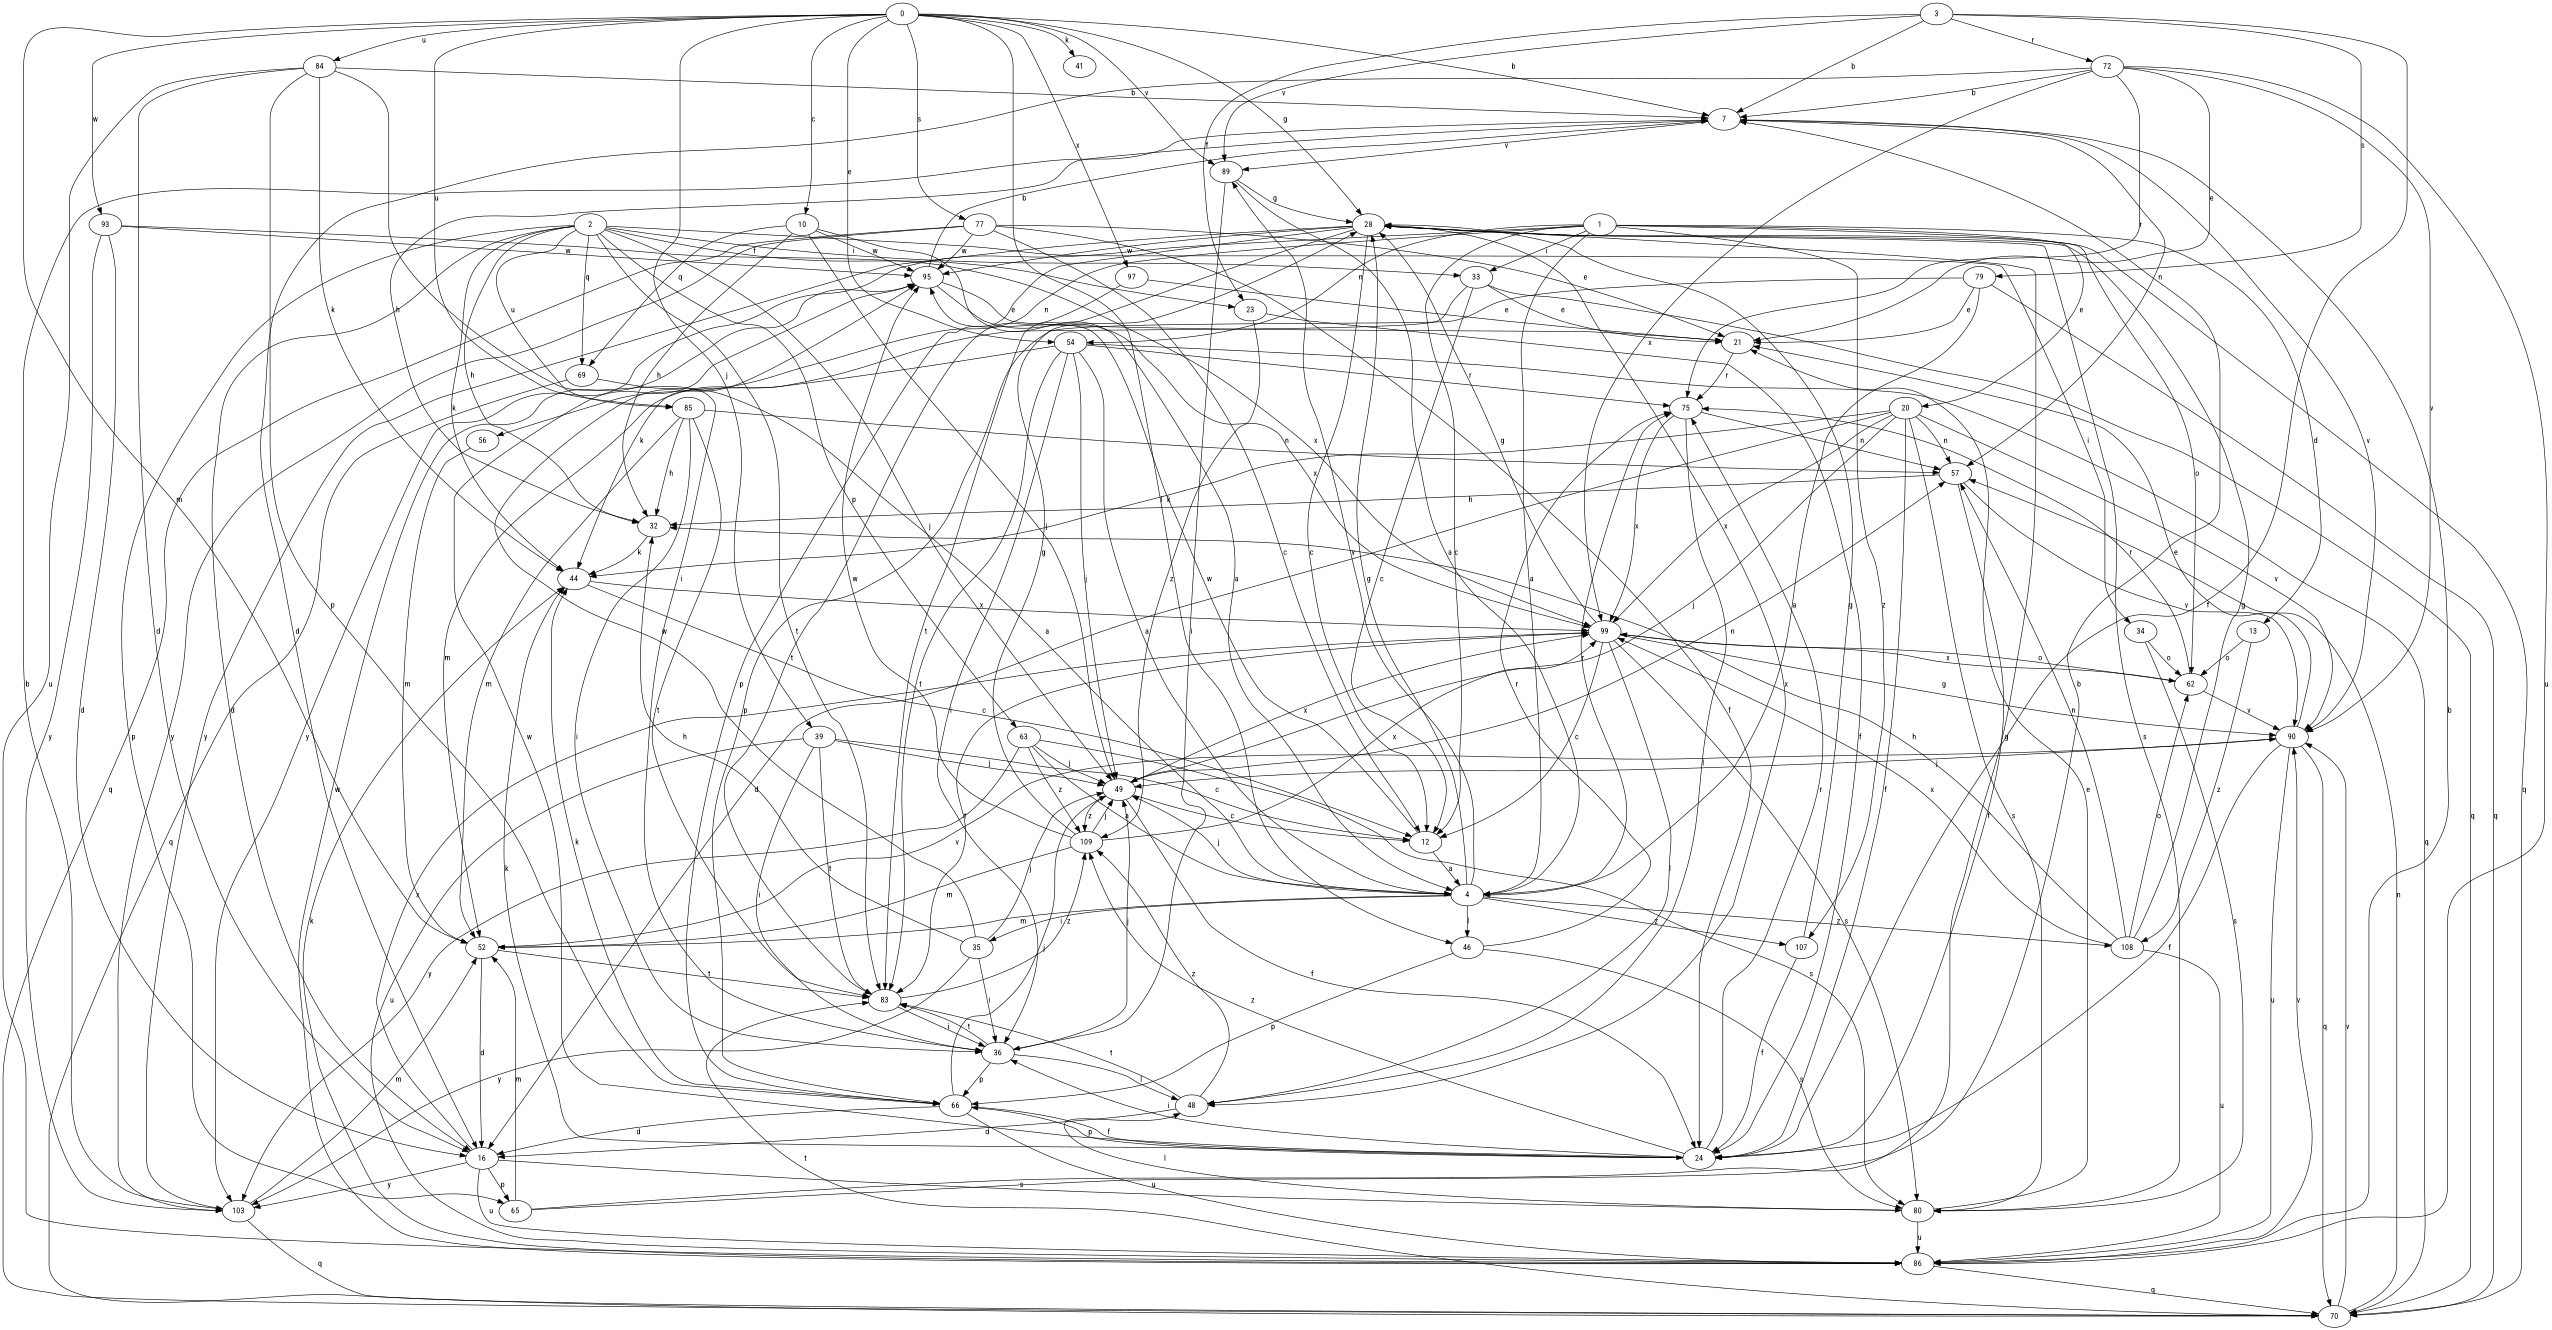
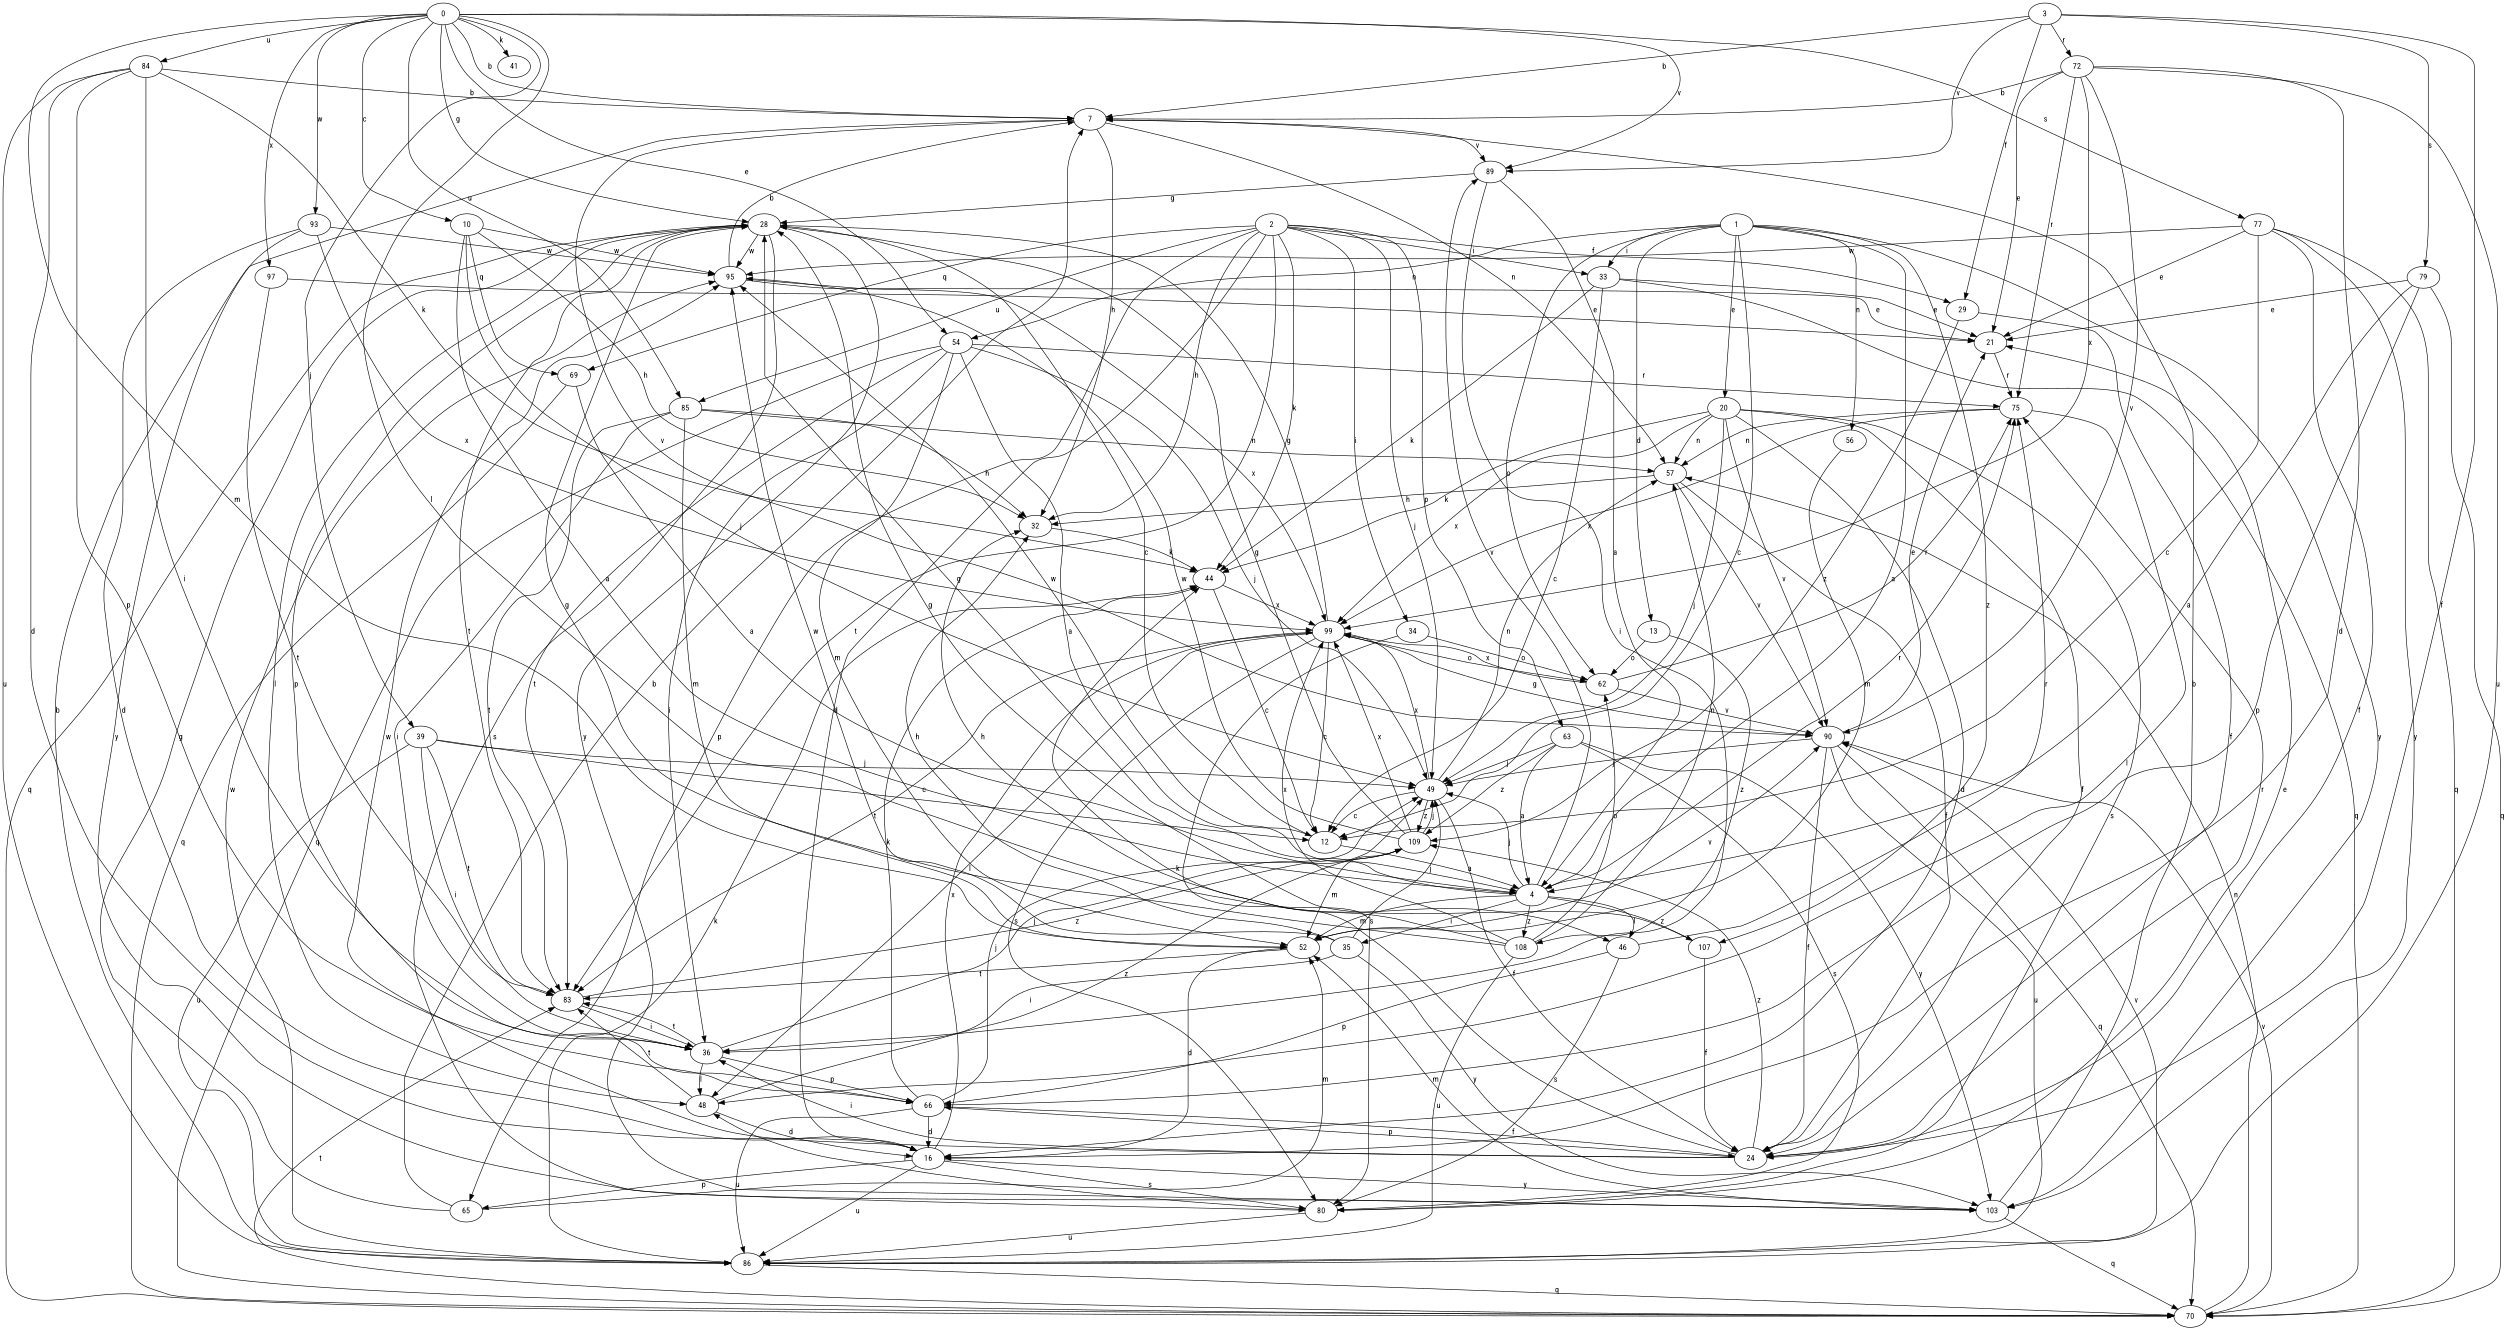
node "23": label "23" -> "29"
edge "86" -> "7": reversed
edge "28" -> "48": label "x" -> "l"
